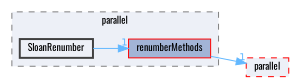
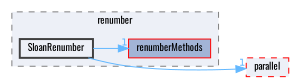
cluster "parallel": label "parallel" -> "renumber"
edge "renumberMethods" -> "parallel": now "SloanRenumber" -> "parallel"
